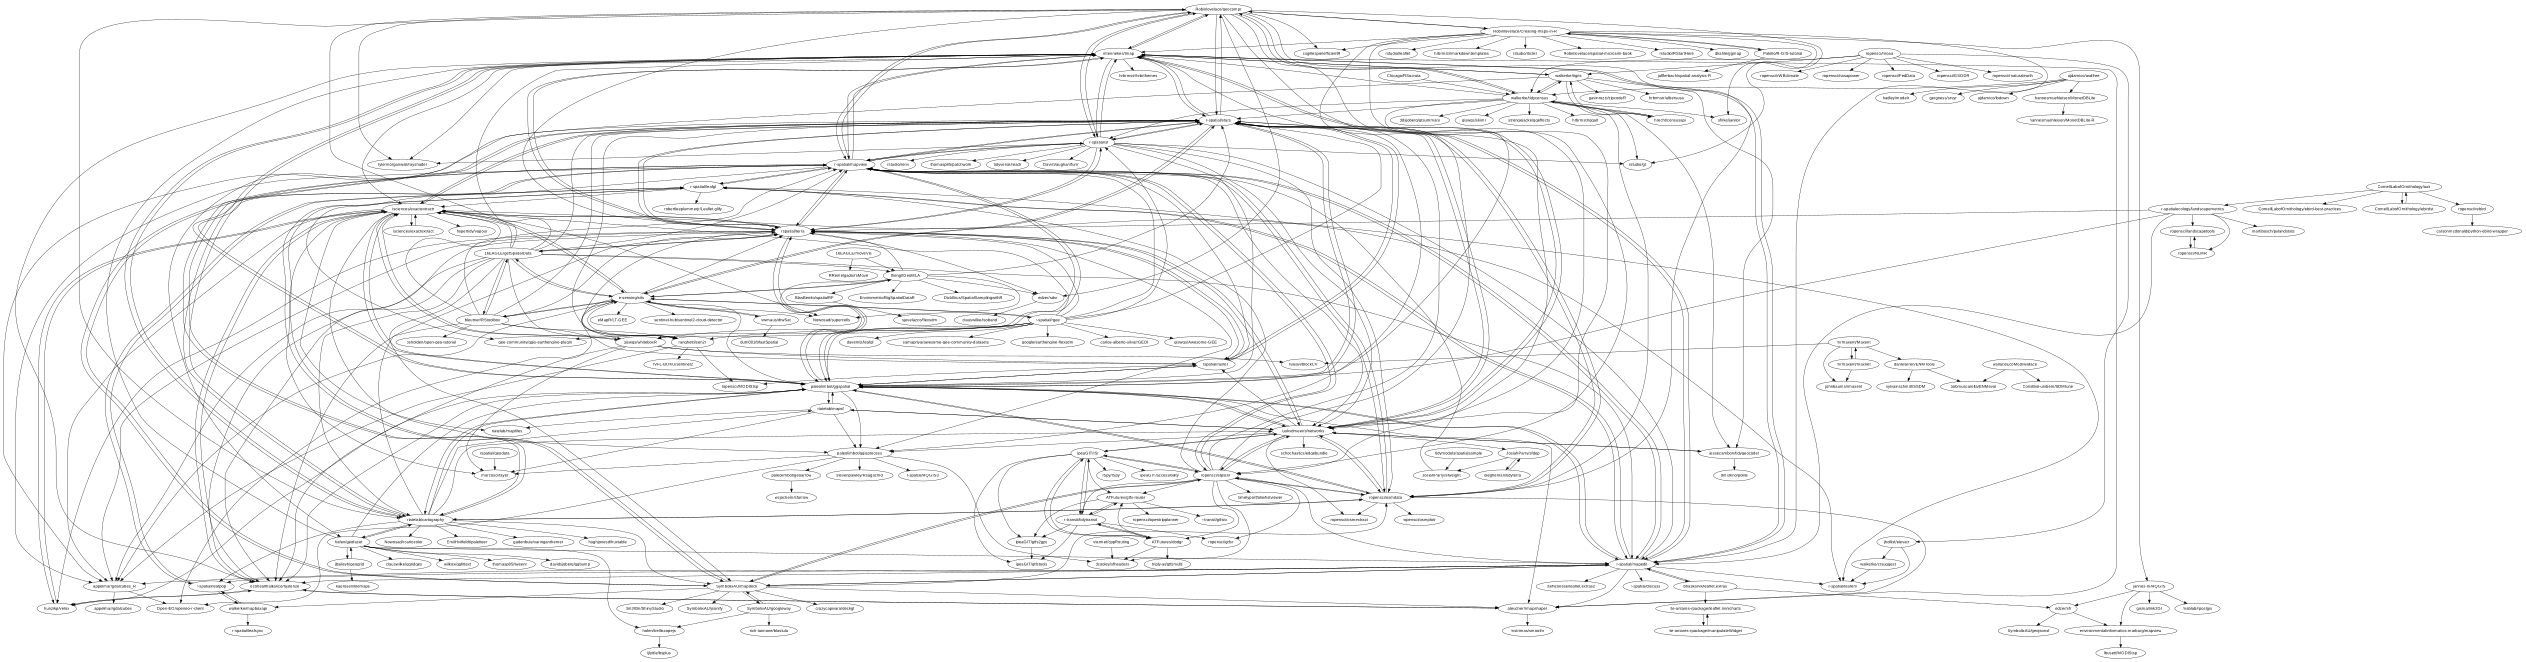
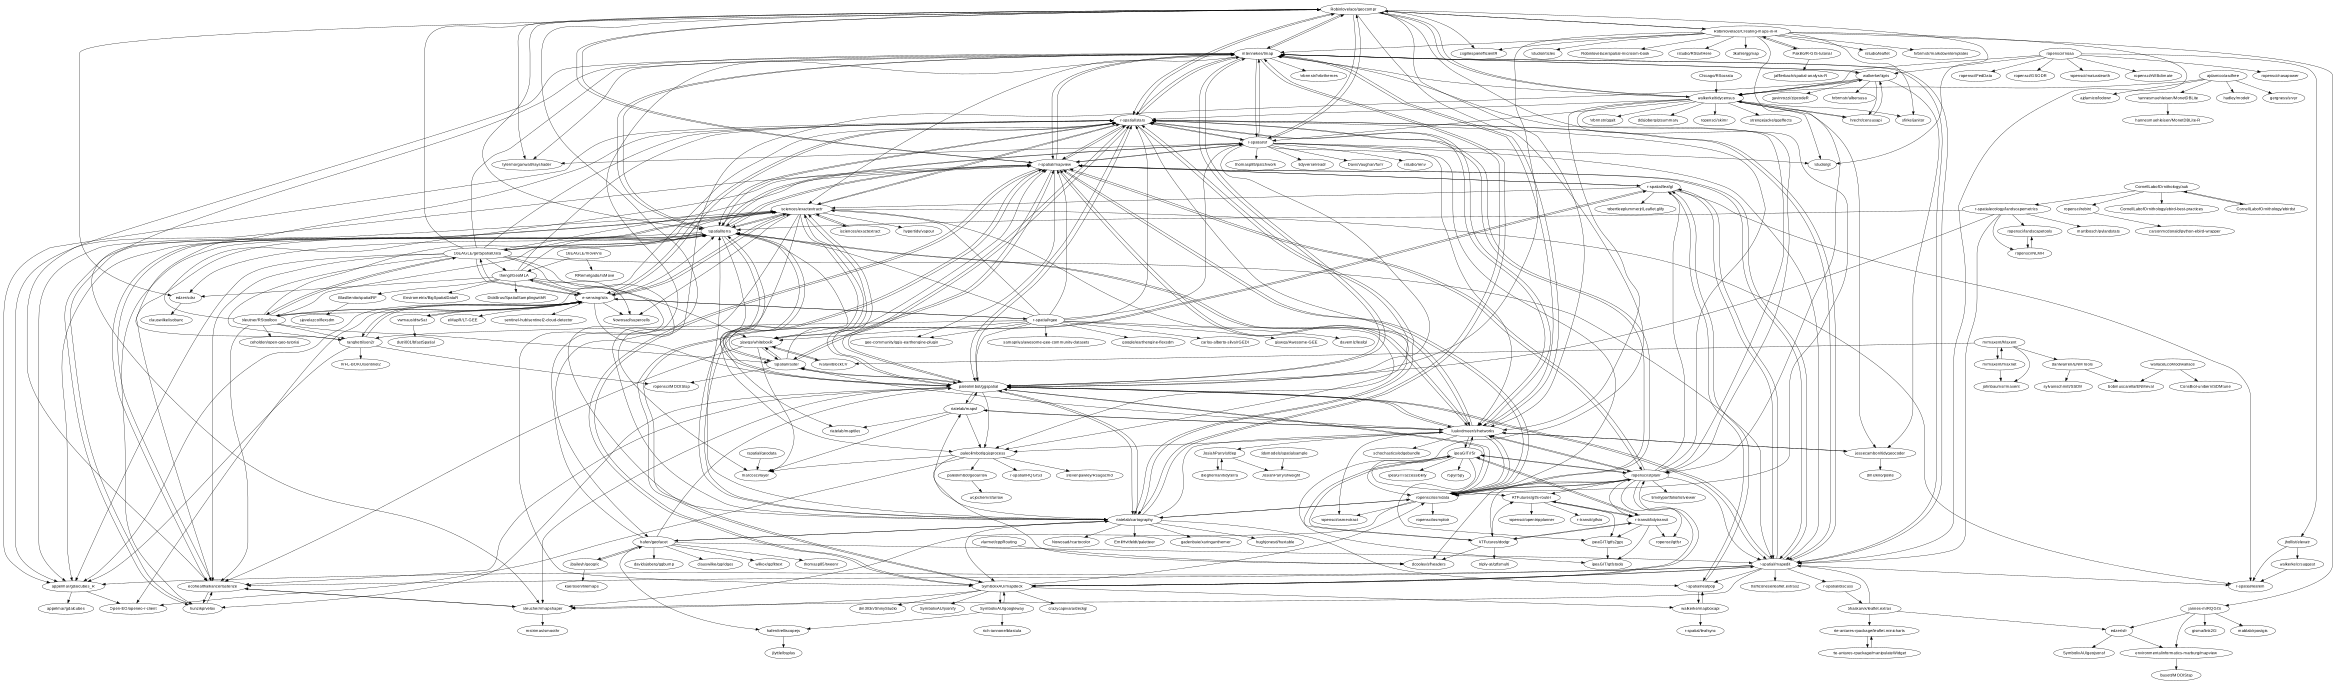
node "giswqs/skimr": label "giswqs/skimr" -> "ropensci/skimr"
edge "JosiahParry/sfweight" -> "r-spatial/mapview": now "luukvdmeer/sfnetworks" -> "r-spatial/mapview"
edge "rspatial/raster" -> "giswqs/whiteboxR": added
edge "rvalavi/blockCV" -> "giswqs/whiteboxR": added
edge "r-spatial/mapedit" -> "bhaskarvk/leaflet.extras": now "r-spatial/discuss" -> "bhaskarvk/leaflet.extras"
